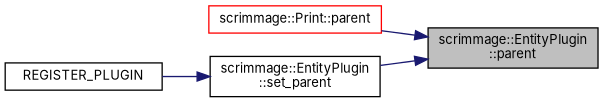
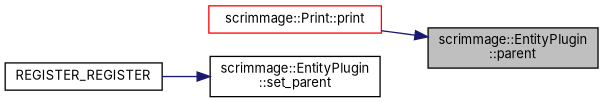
node "scrimmage::Print::parent": label "scrimmage::Print::parent" -> "scrimmage::Print::print"
edge "scrimmage::EntityPlugin ::set_parent" -> "scrimmage::EntityPlugin ::parent": removed
node "REGISTER_PLUGIN": label "REGISTER_PLUGIN" -> "REGISTER_REGISTER"
